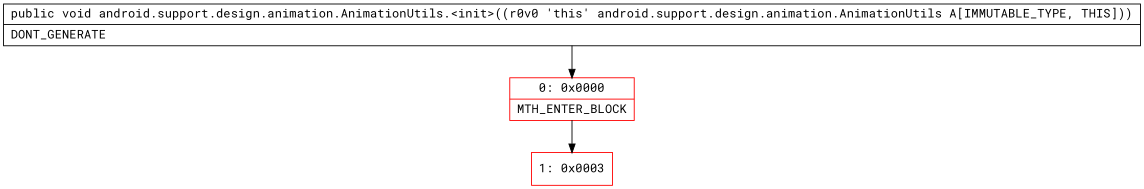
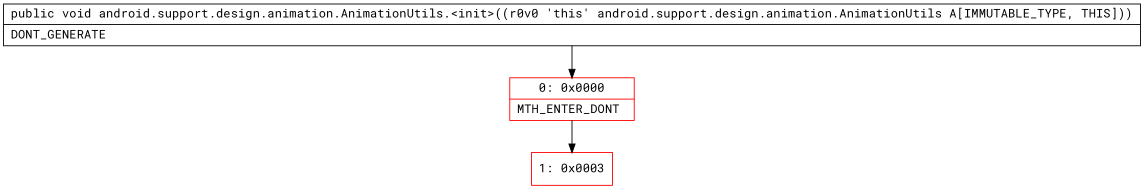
node "0: 0x0000": text "MTH_ENTER_BLOCK" -> "MTH_ENTER_DONT"
